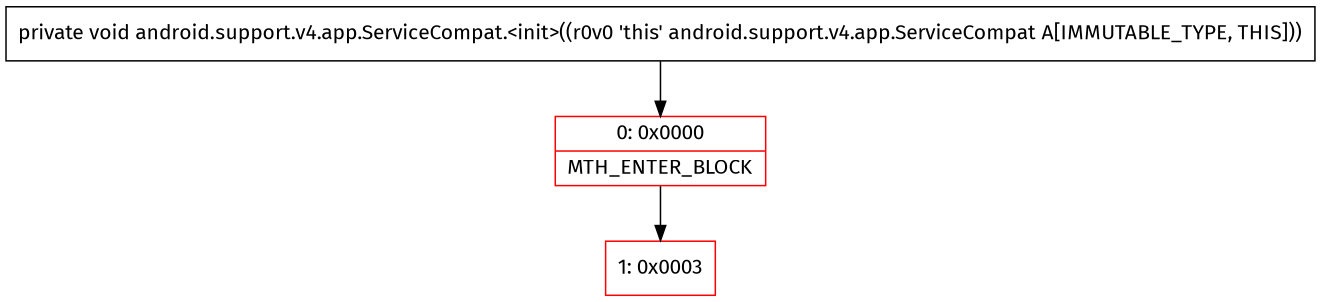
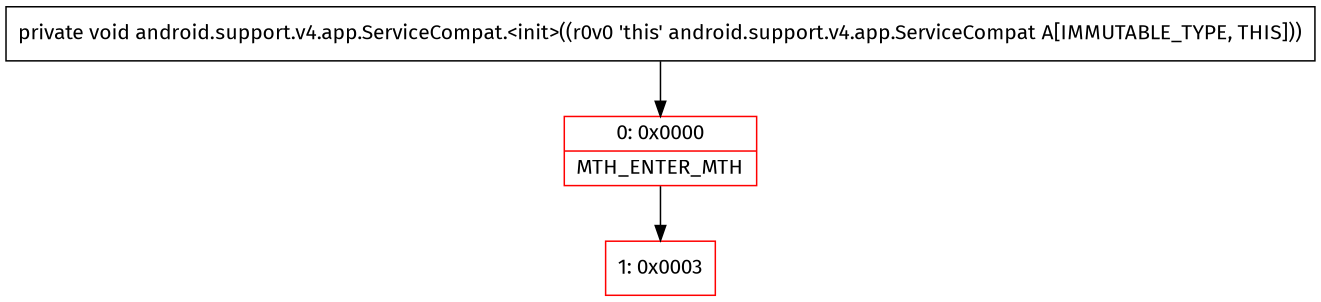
node "0: 0x0000": text "MTH_ENTER_BLOCK" -> "MTH_ENTER_MTH"
